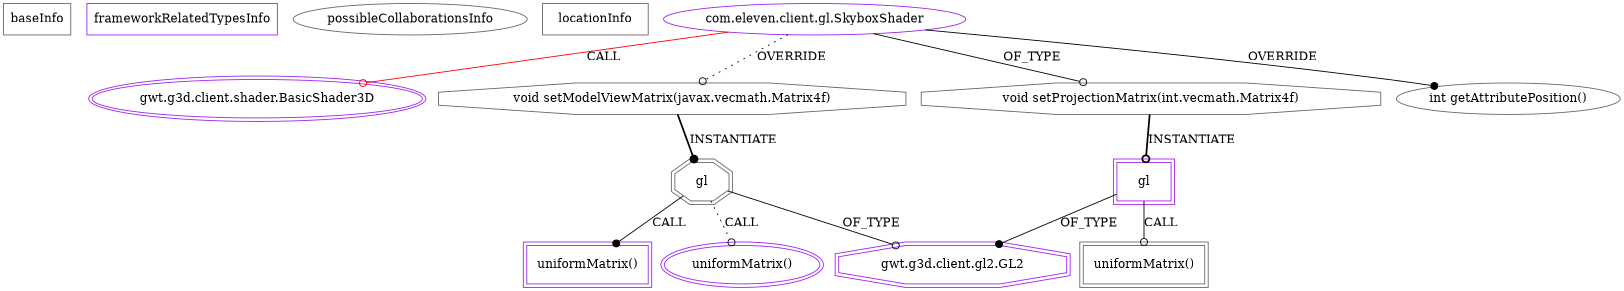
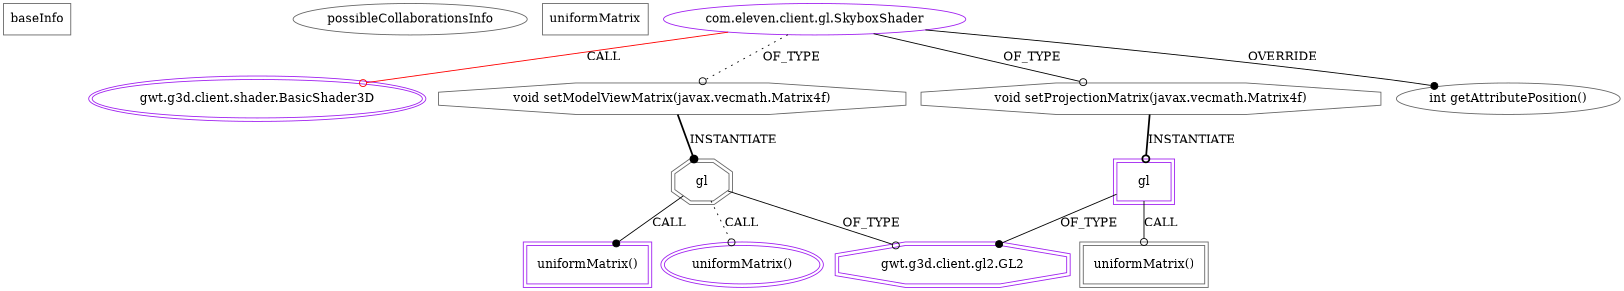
node "frameworkRelatedTypesInfo": removed
node "locationInfo": label "locationInfo" -> "uniformMatrix"
edge "com.eleven.client.gl.SkyboxShader" -> "void setModelViewMatrix(javax.vecmath.Matrix4f)": label "OVERRIDE" -> "OF_TYPE"
node "void setProjectionMatrix(int.vecmath.Matrix4f)": label "void setProjectionMatrix(int.vecmath.Matrix4f)" -> "void setProjectionMatrix(javax.vecmath.Matrix4f)"
